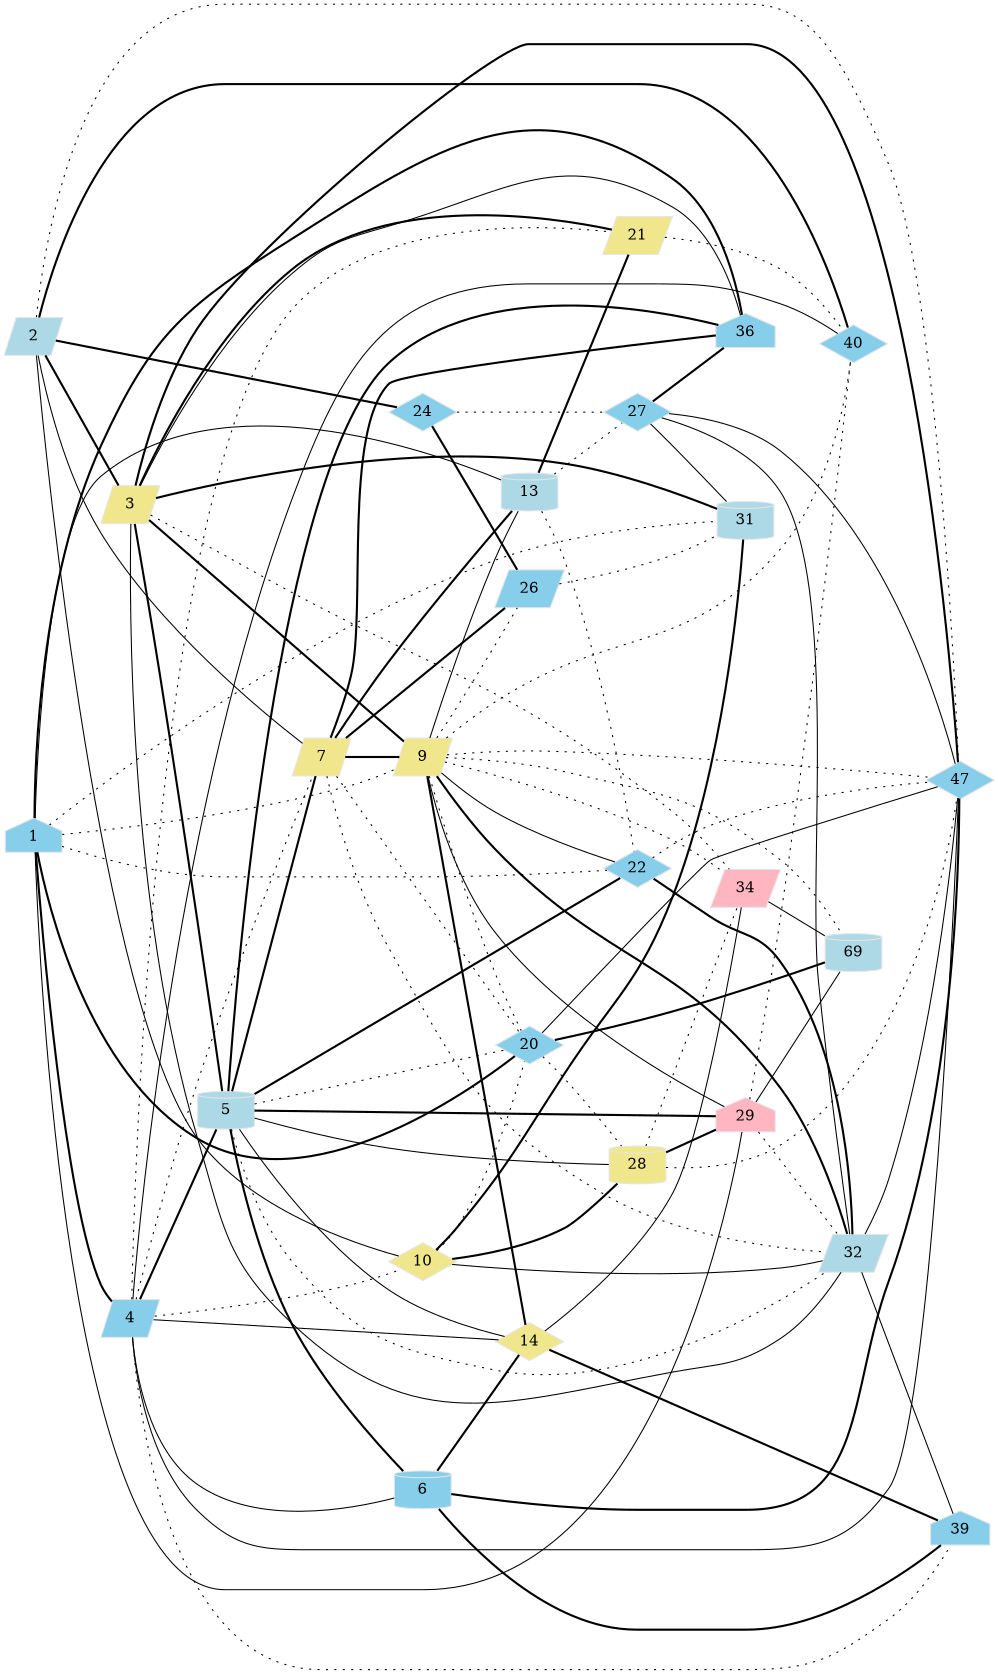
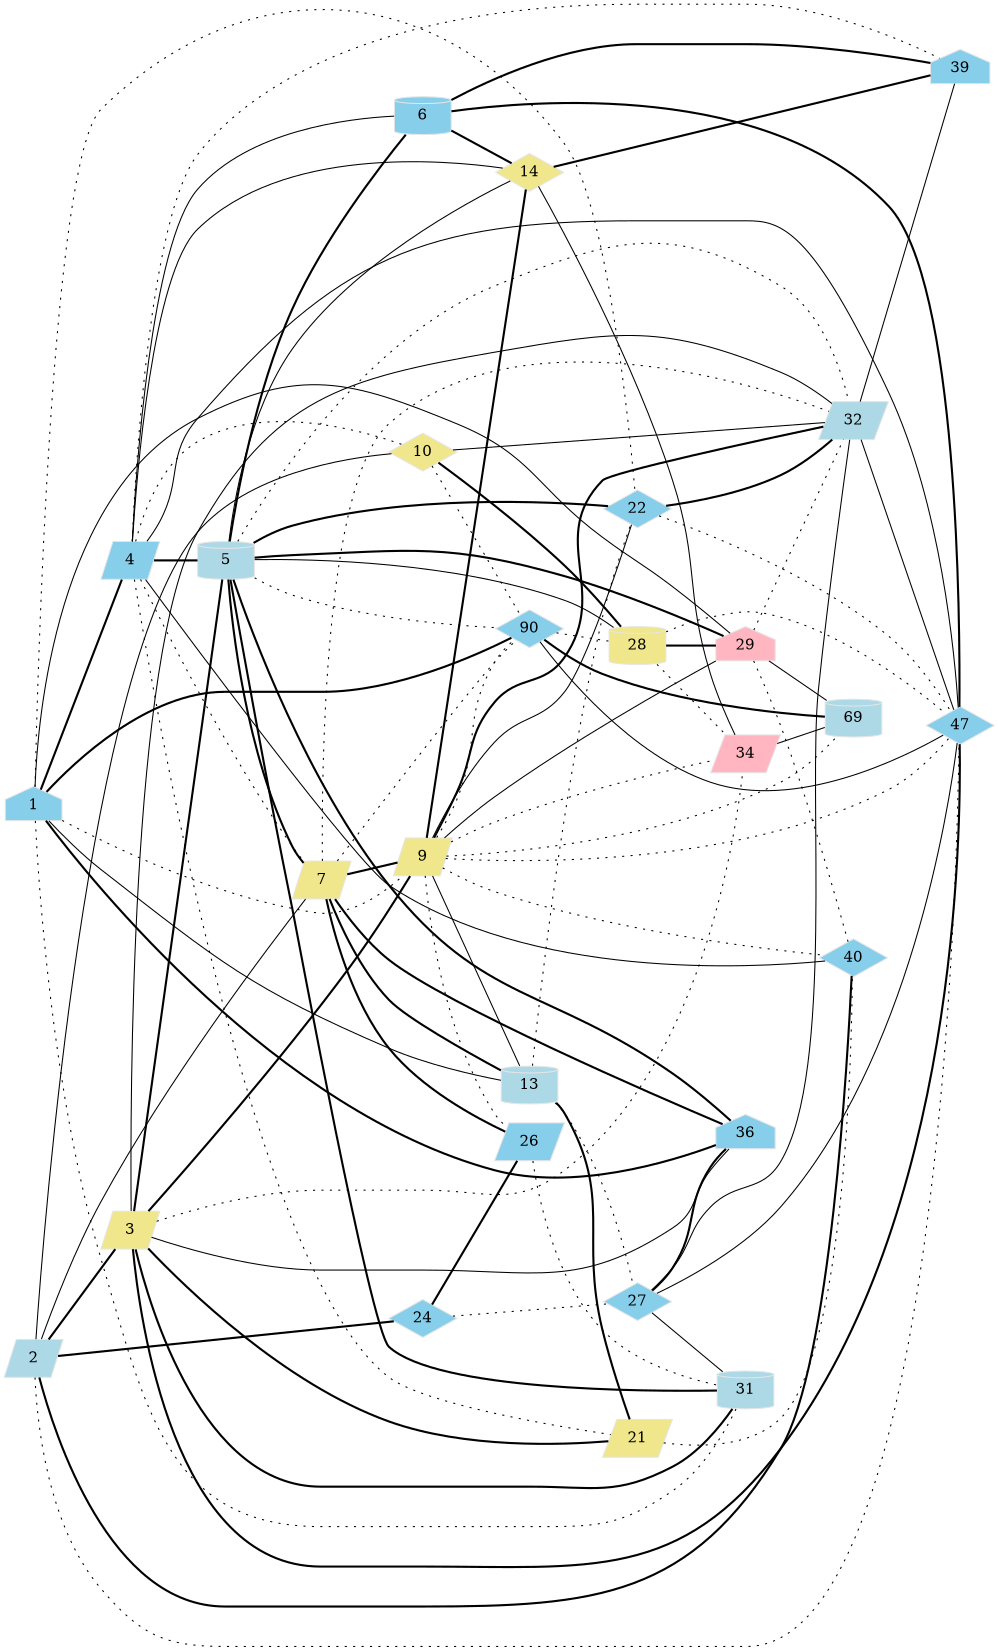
edge "31" -- "10": now "31" -- "5"
node "20": label "20" -> "90"
